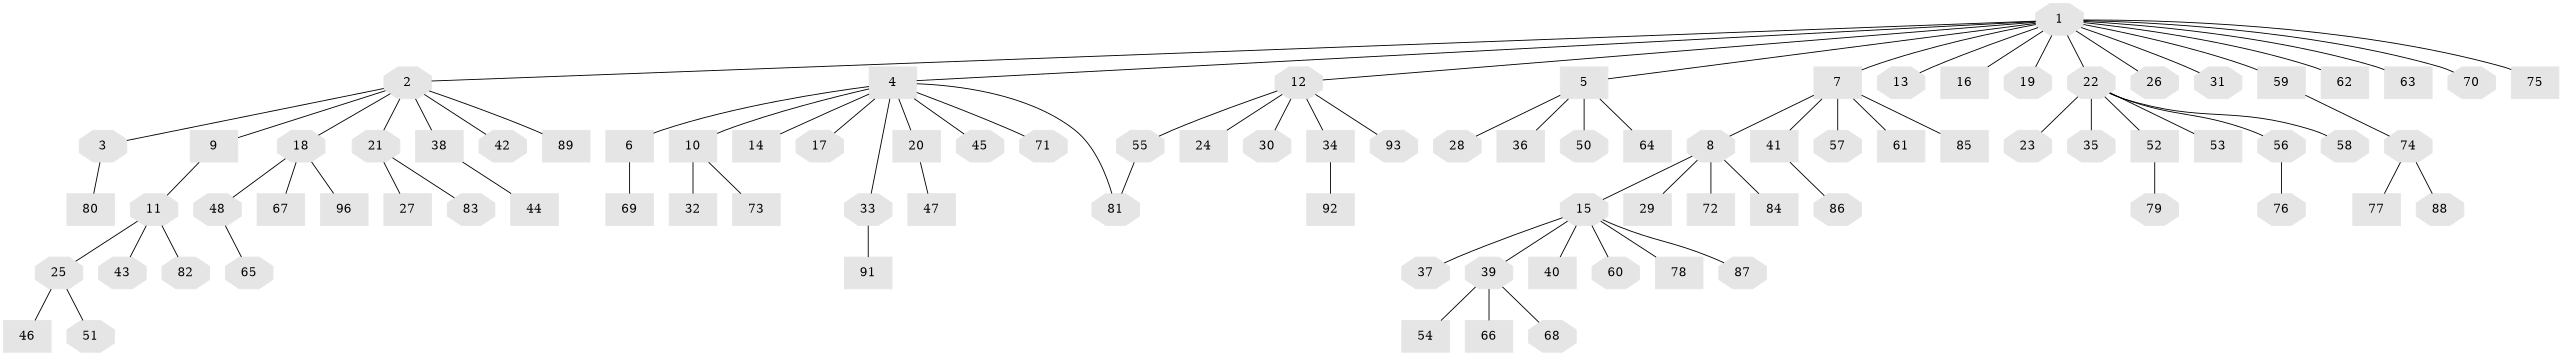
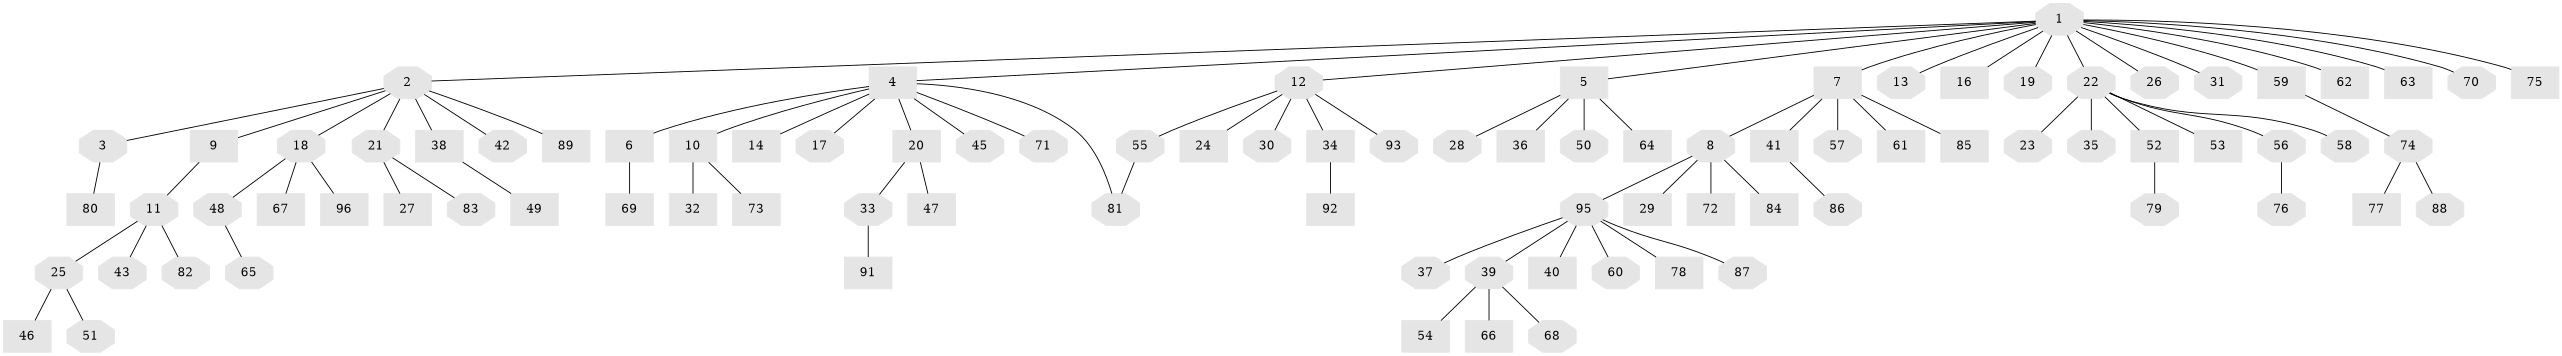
edge "4" -- "33": now "20" -- "33"
node "44": label "44" -> "49"
node "15": label "15" -> "95"
